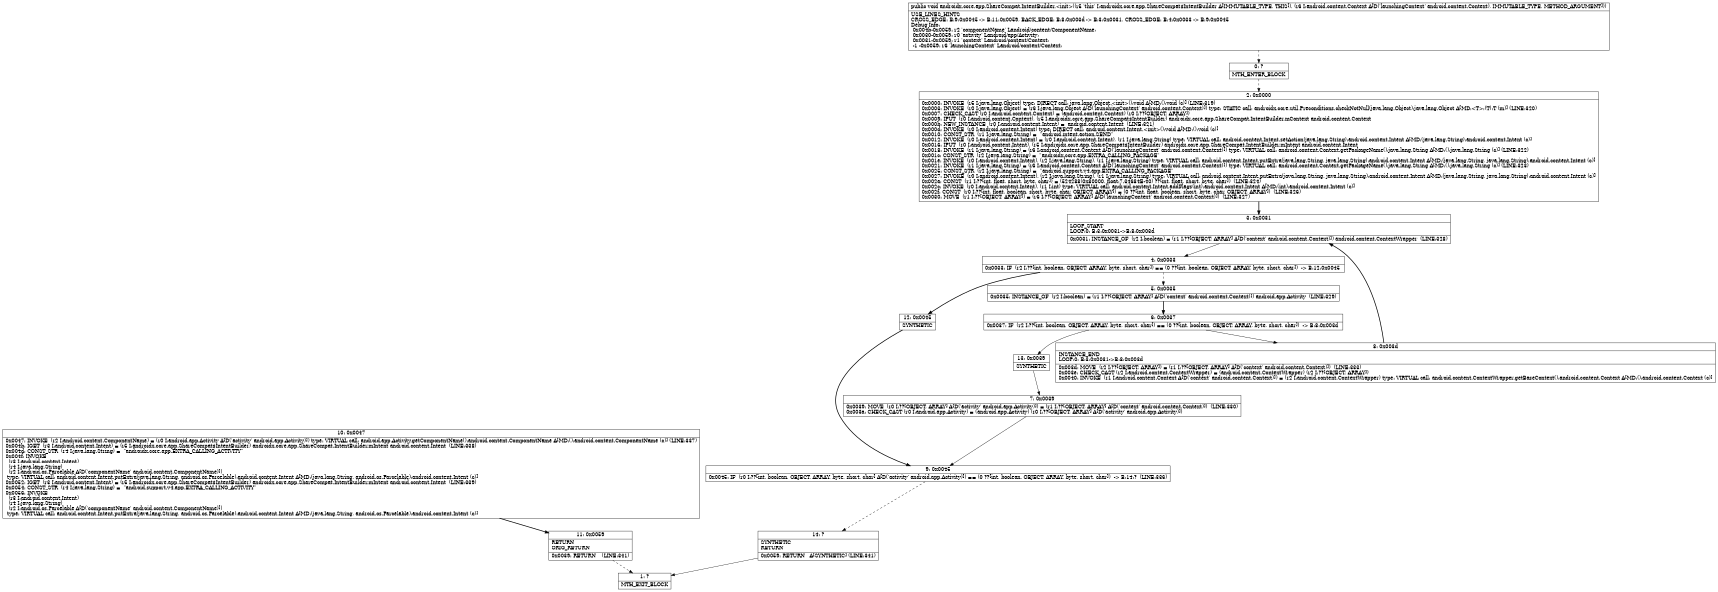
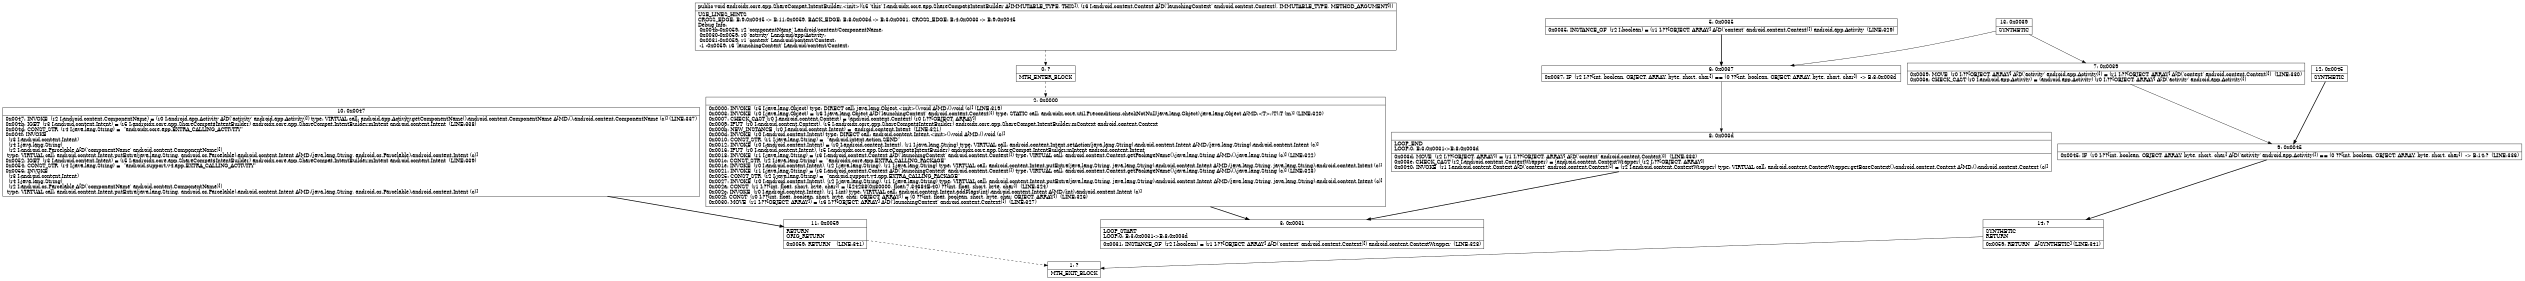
node "4: 0x0033": removed
edge "6: 0x0037" -> "13: 0x0039": reversed
node "8: 0x003d": text "INSTANCE_END" -> "LOOP_END"
edge "9: 0x0045" -> "14: ?": style dashed -> bold
node "11: 0x0059": text "0x0039: RETURN    (LINE:341)" -> "0x0059: RETURN    (LINE:341)"
